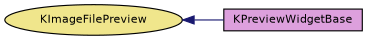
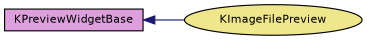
edge "KPreviewWidgetBase" -> "KImageFilePreview": reversed
